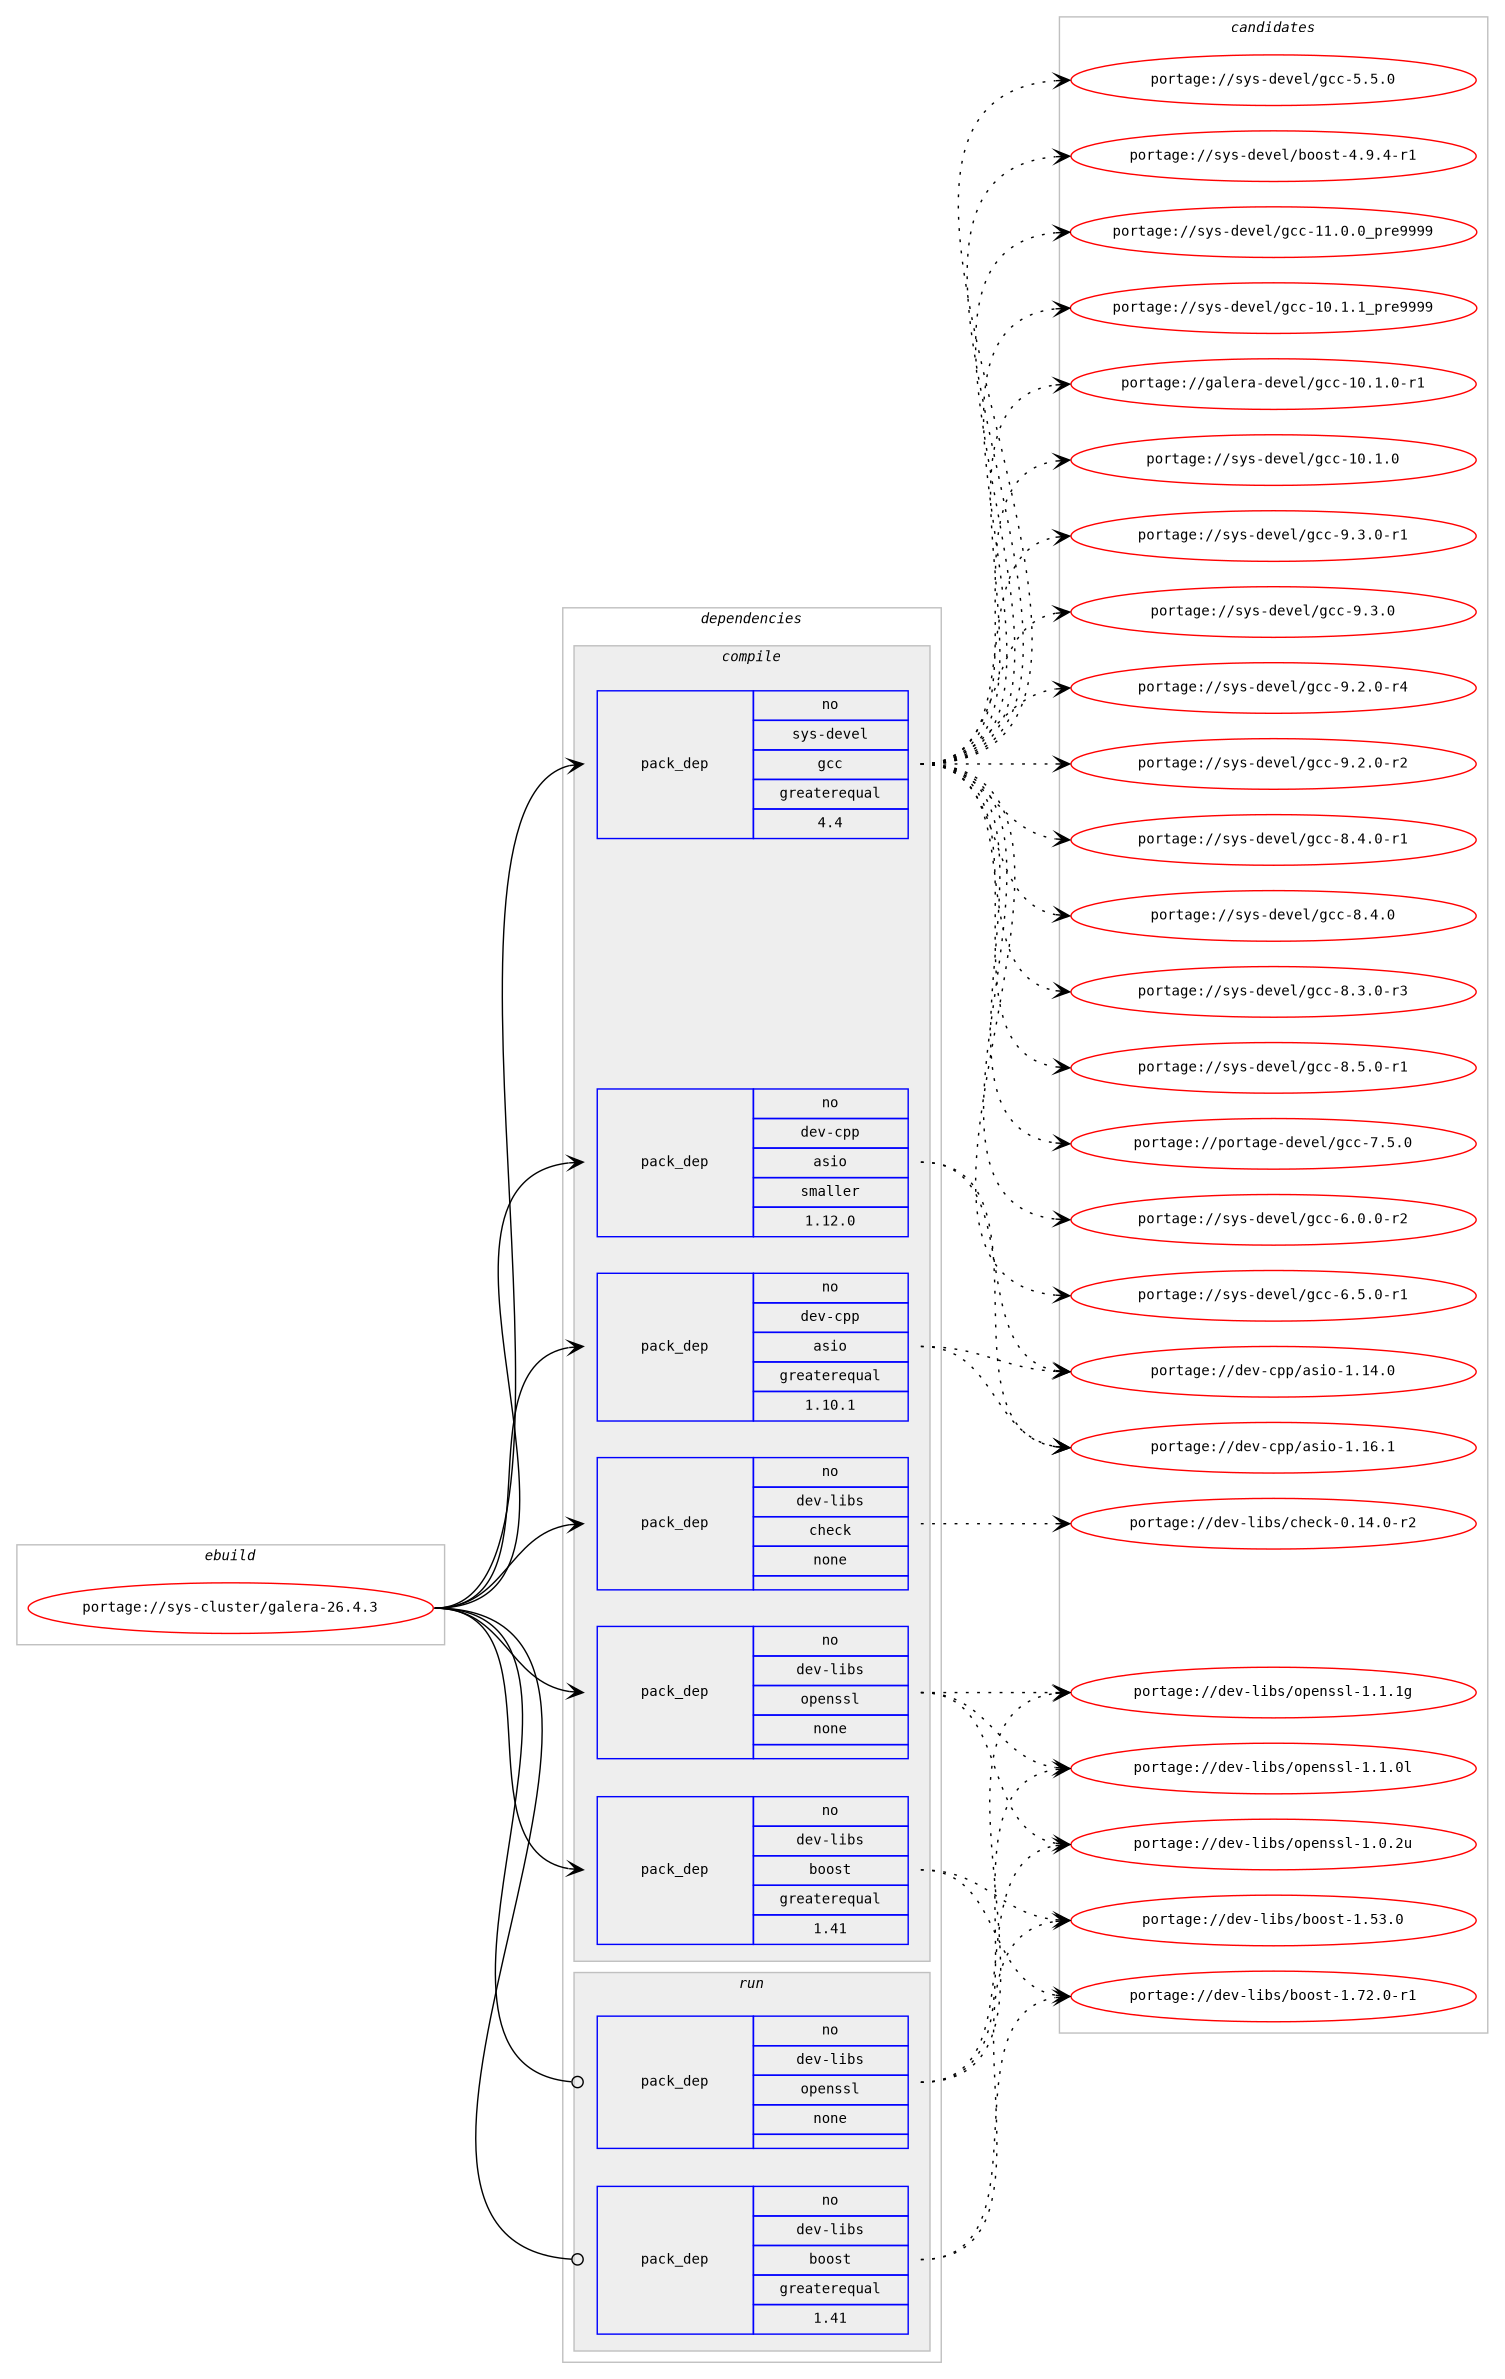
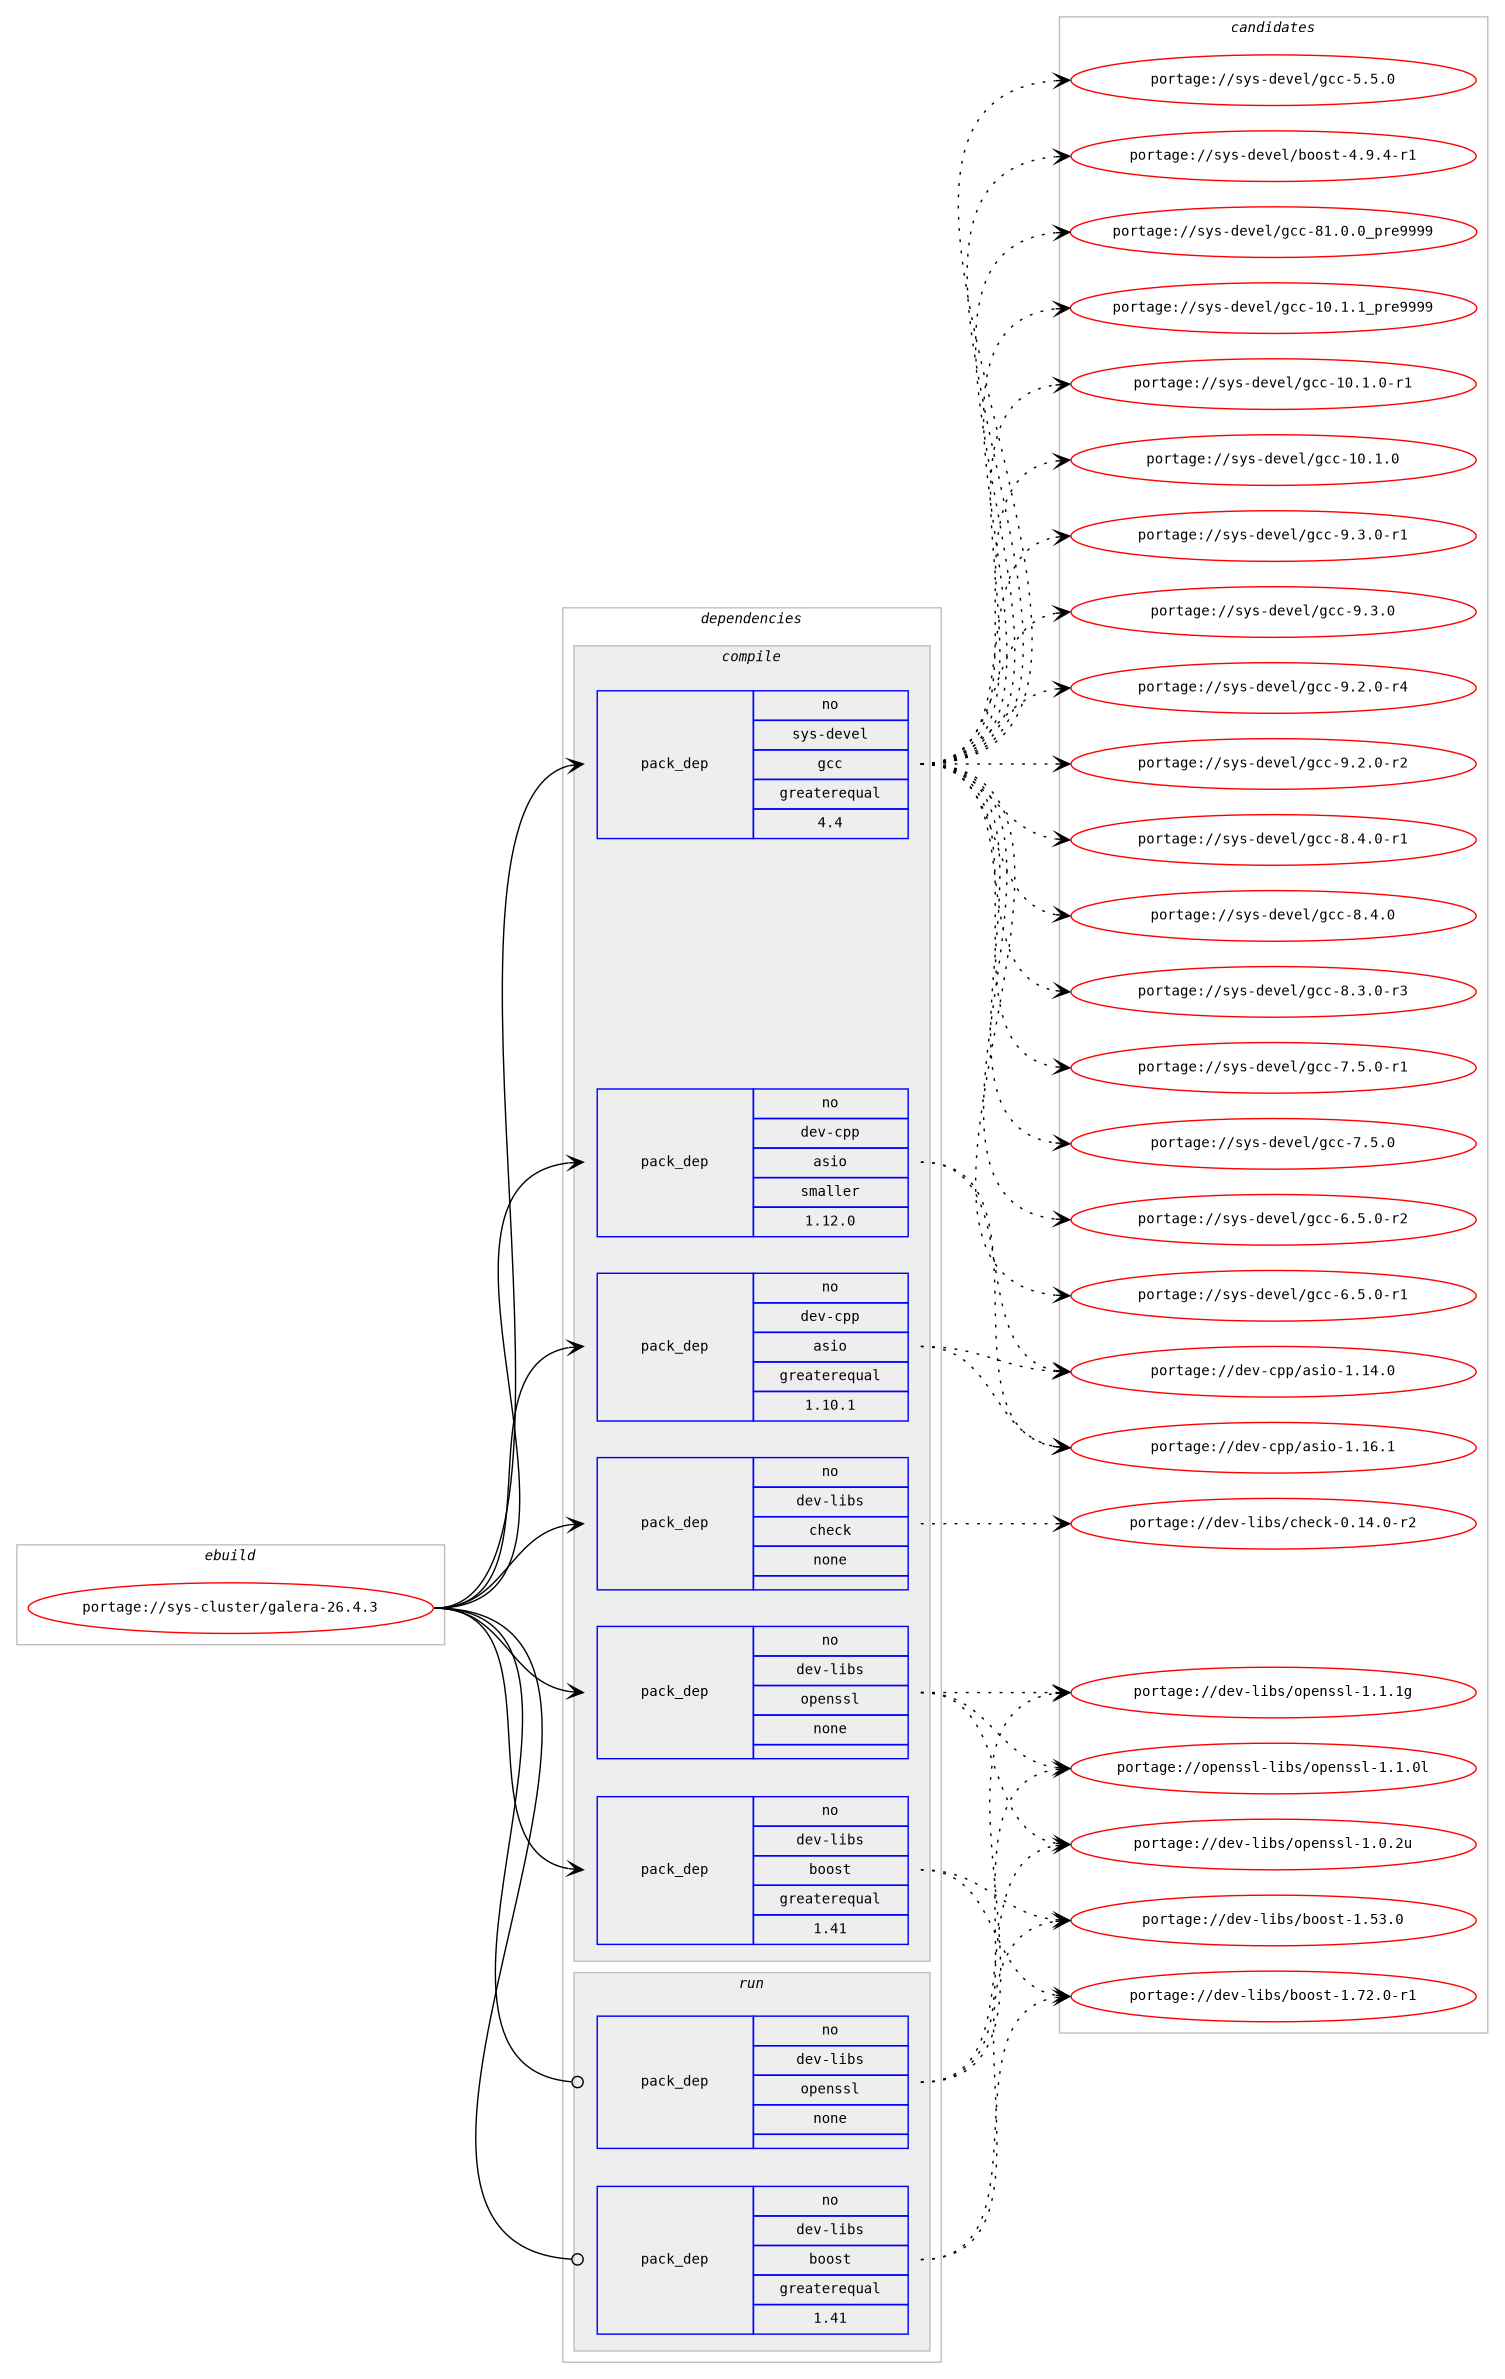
node "portage://sys-devel/gcc-11.0.0_pre9999": label "portage://sys-devel/gcc-11.0.0_pre9999" -> "portage://sys-devel/gcc-81.0.0_pre9999"
node "portage://galera-devel/gcc-10.1.0-r1": label "portage://galera-devel/gcc-10.1.0-r1" -> "portage://sys-devel/gcc-10.1.0-r1"
node "portage://sys-devel/gcc-8.5.0-r1": label "portage://sys-devel/gcc-8.5.0-r1" -> "portage://sys-devel/gcc-7.5.0-r1"
node "portage://portage-devel/gcc-7.5.0": label "portage://portage-devel/gcc-7.5.0" -> "portage://sys-devel/gcc-7.5.0"
node "portage://sys-devel/gcc-6.0.0-r2": label "portage://sys-devel/gcc-6.0.0-r2" -> "portage://sys-devel/gcc-6.5.0-r2"
node "portage://dev-libs/openssl-1.1.0l": label "portage://dev-libs/openssl-1.1.0l" -> "portage://openssl-libs/openssl-1.1.0l"
